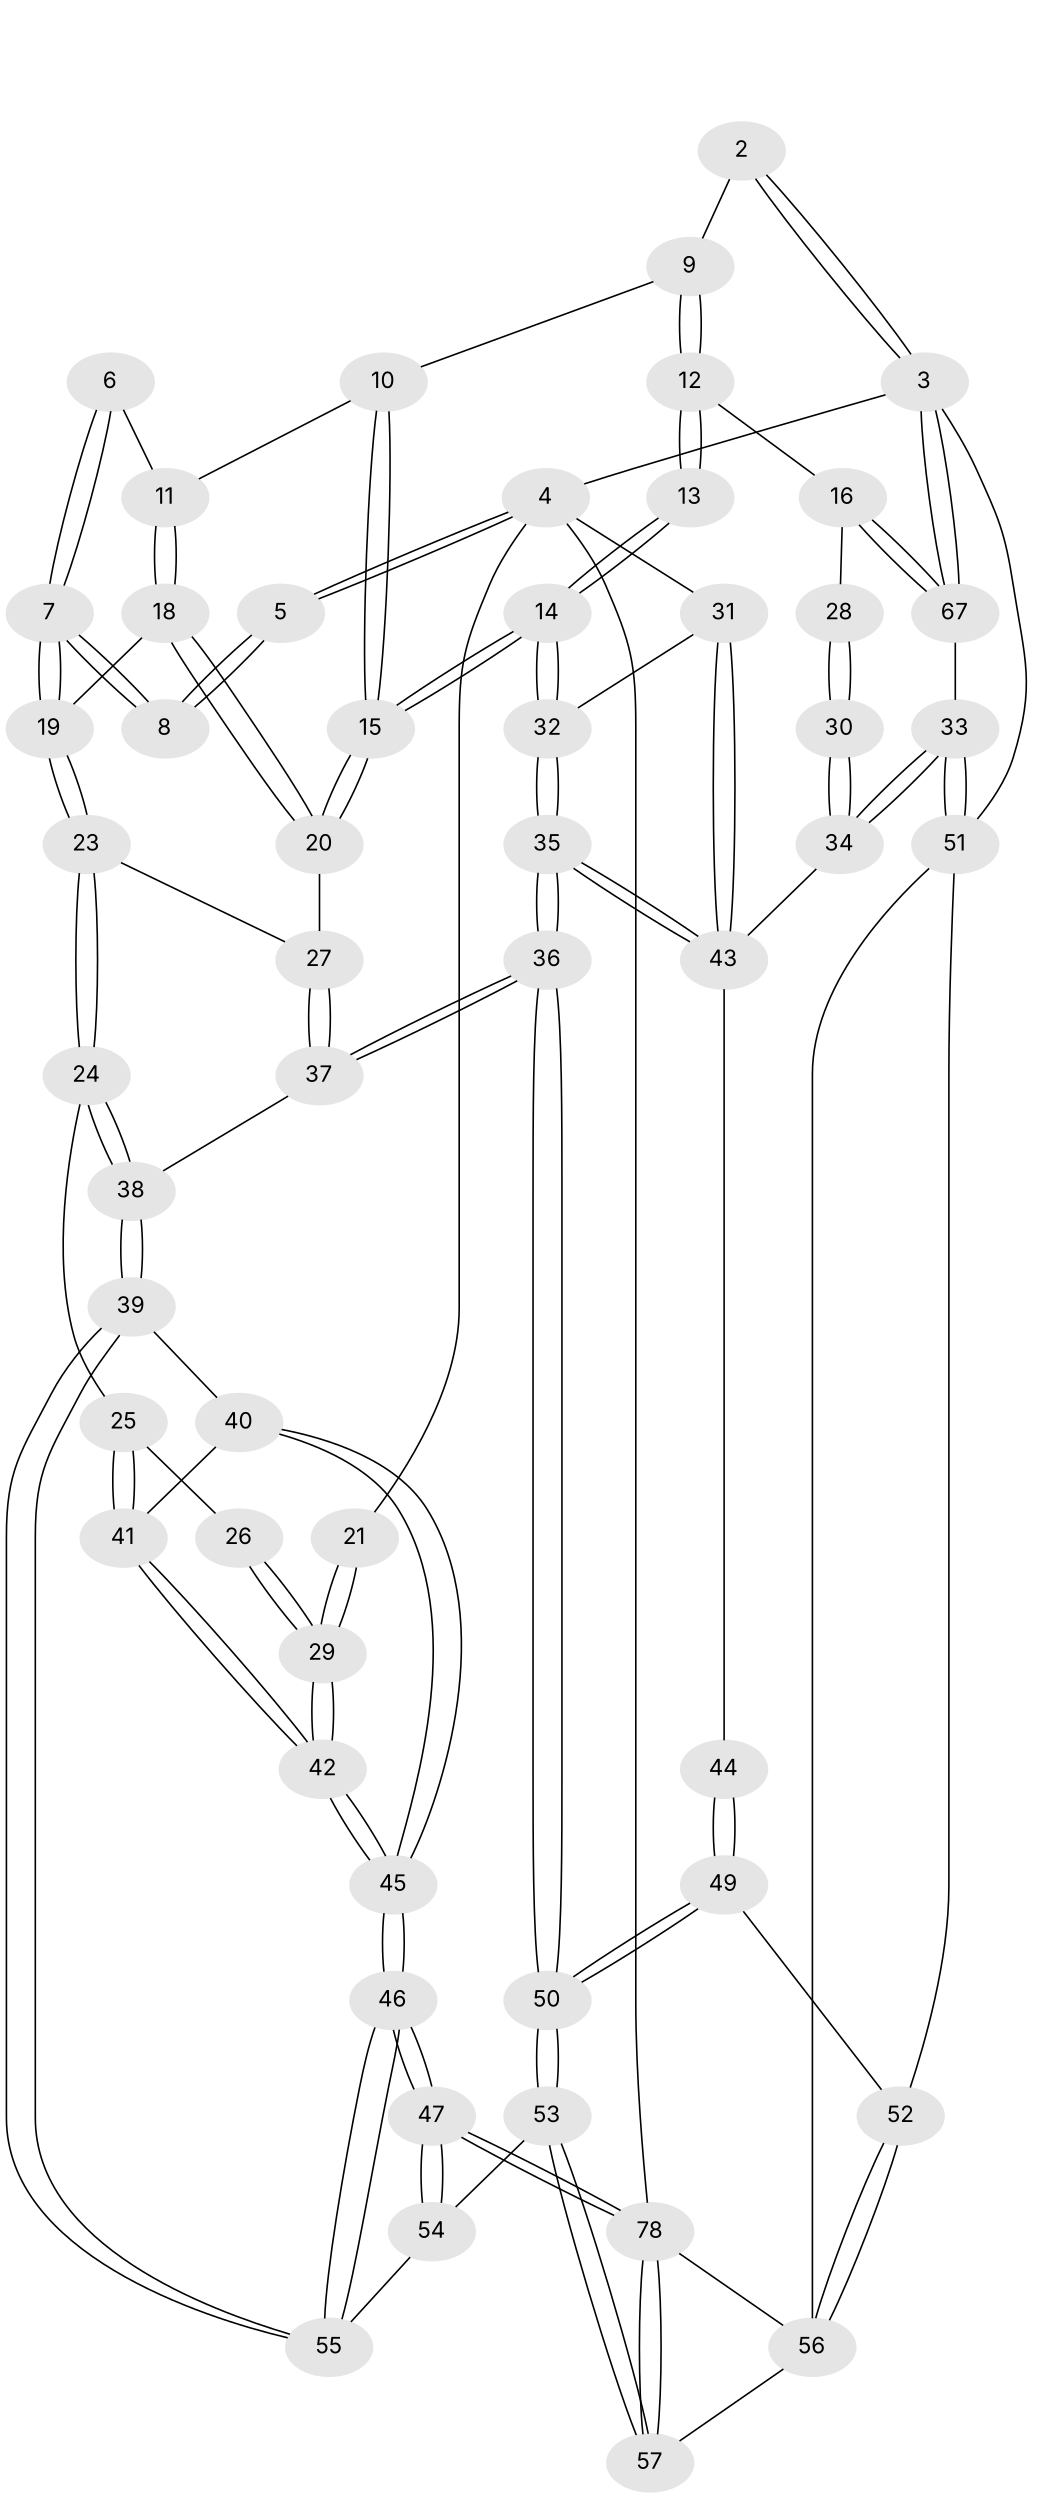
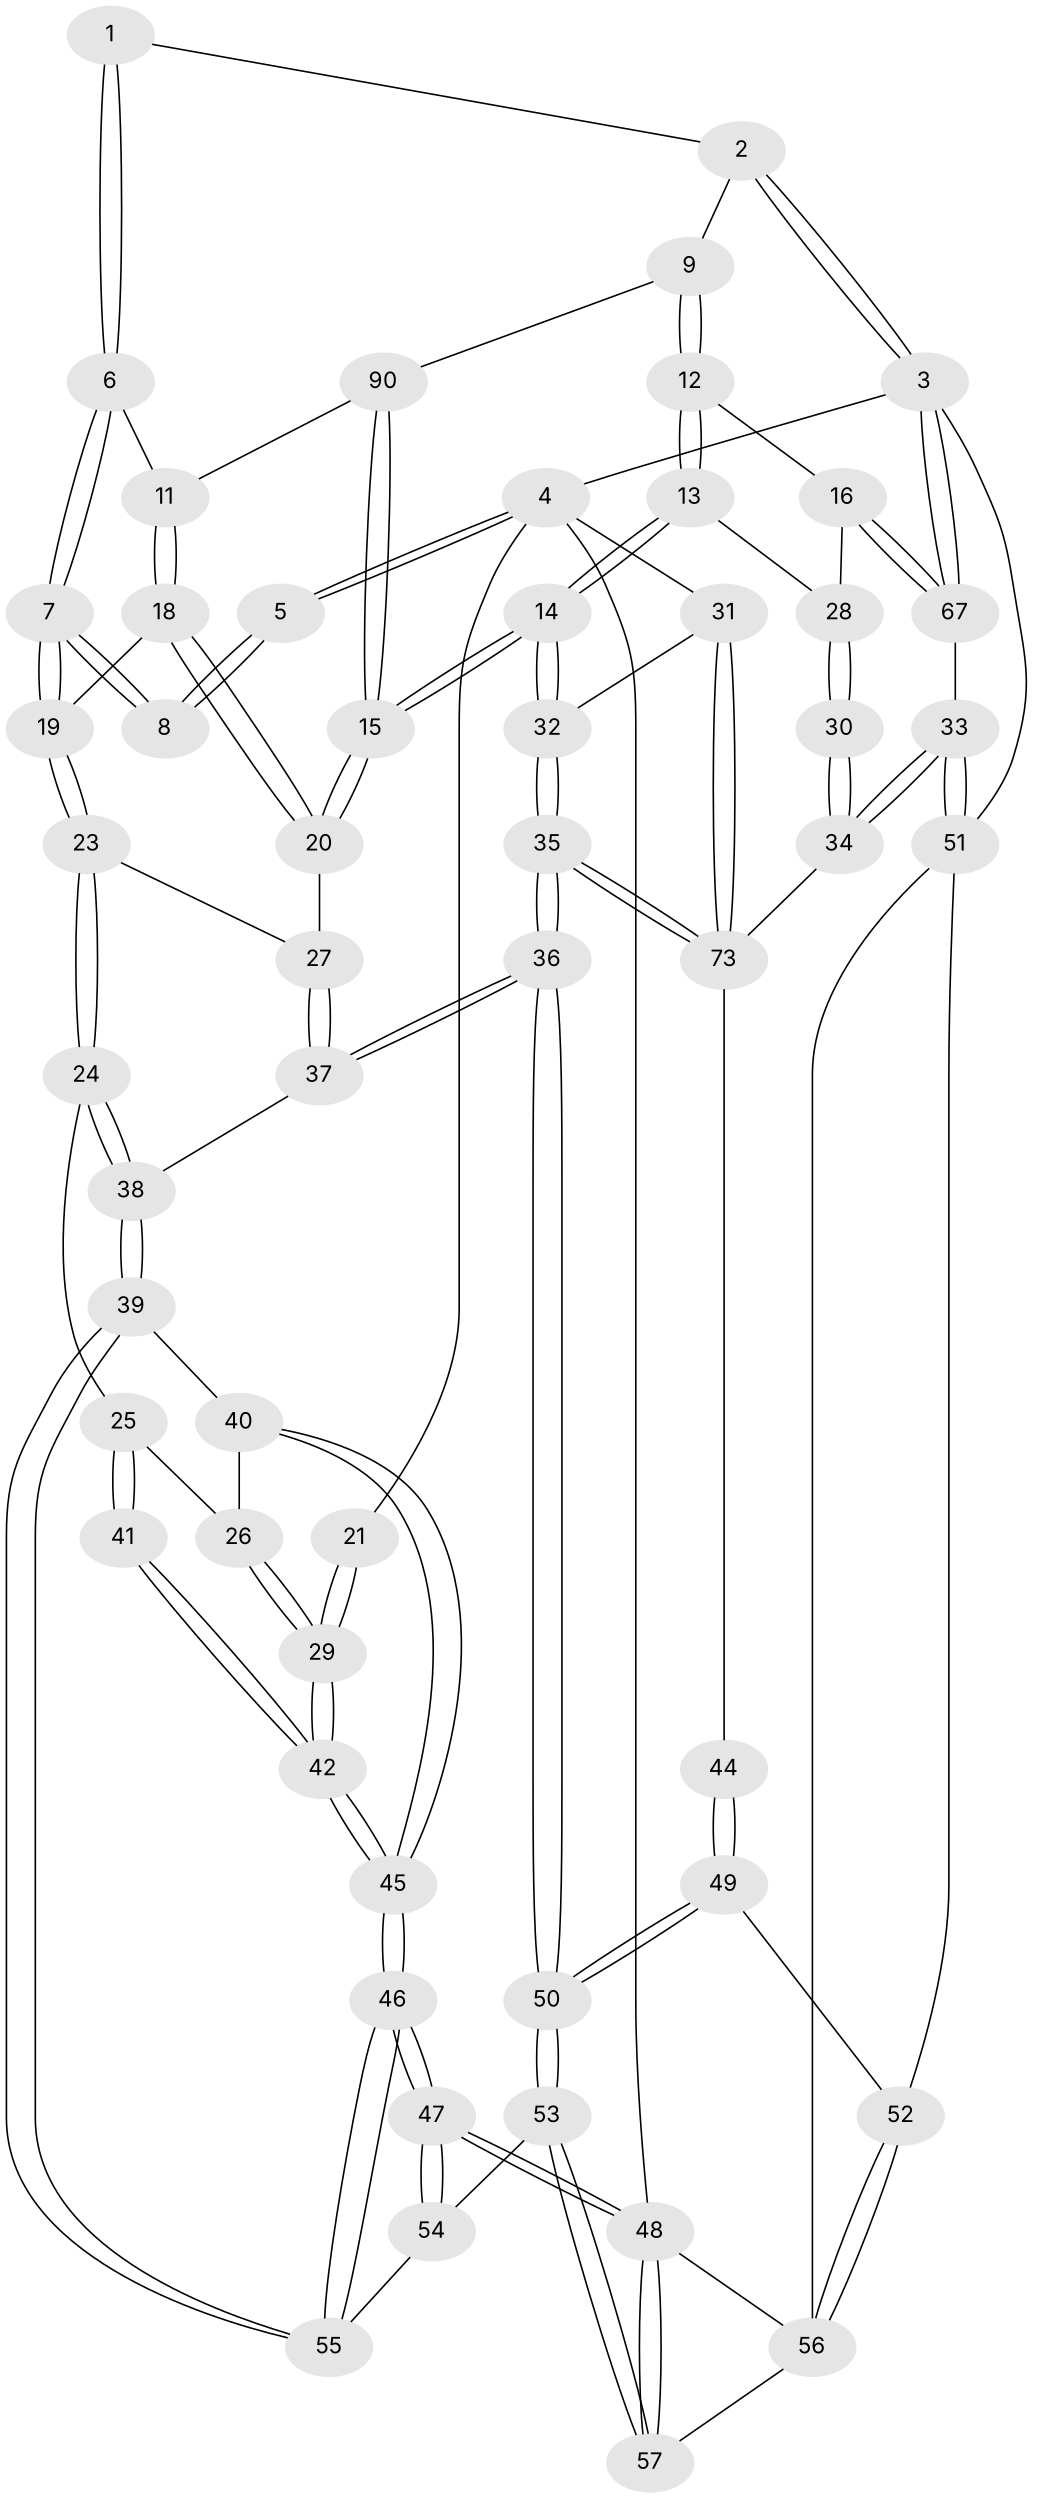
node "1": added
node "10": label "10" -> "90"
edge "13" -- "28": added
node "43": label "43" -> "73"
edge "40" -- "41": now "40" -- "26"
node "78": label "78" -> "48"
